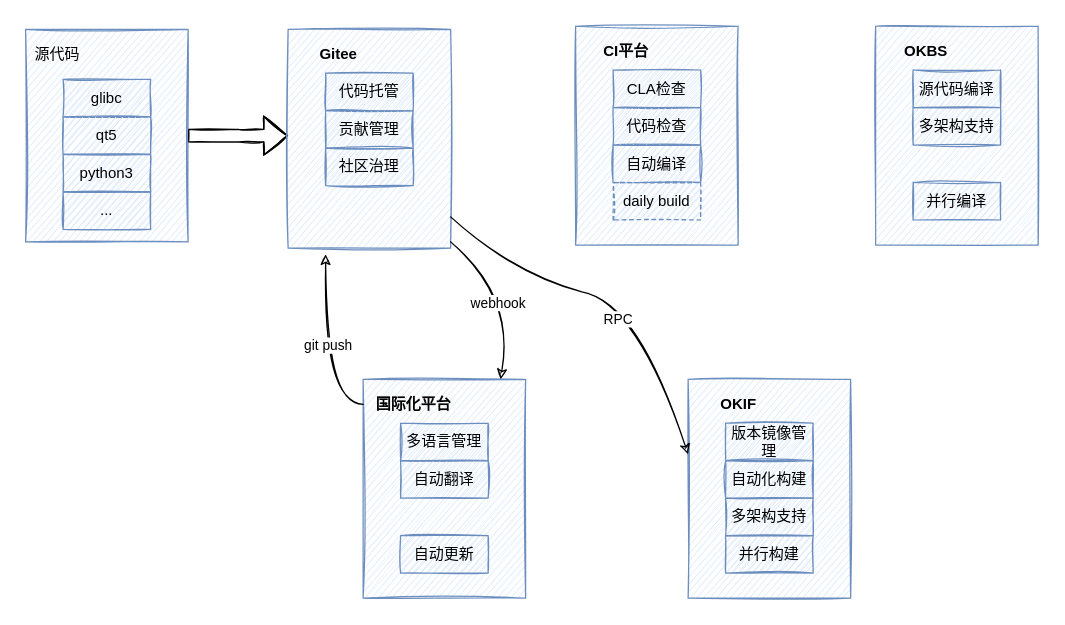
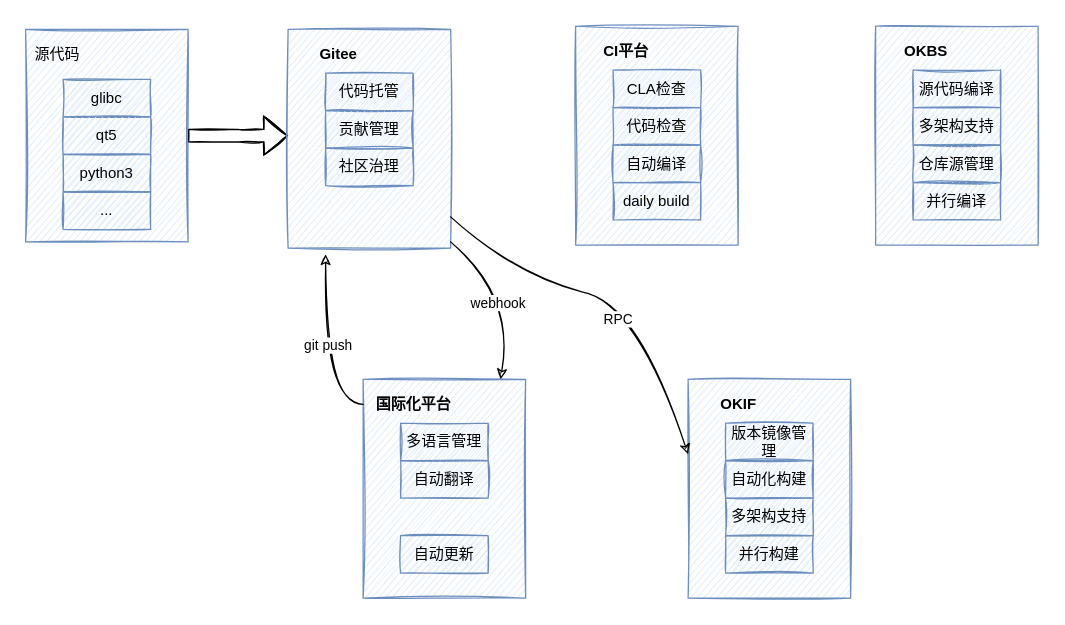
node "仓库源管理": added
node "daily build": style dashed -> solid
